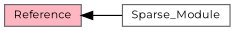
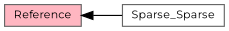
node "Sparse_Module": label "Sparse_Module" -> "Sparse_Sparse"
